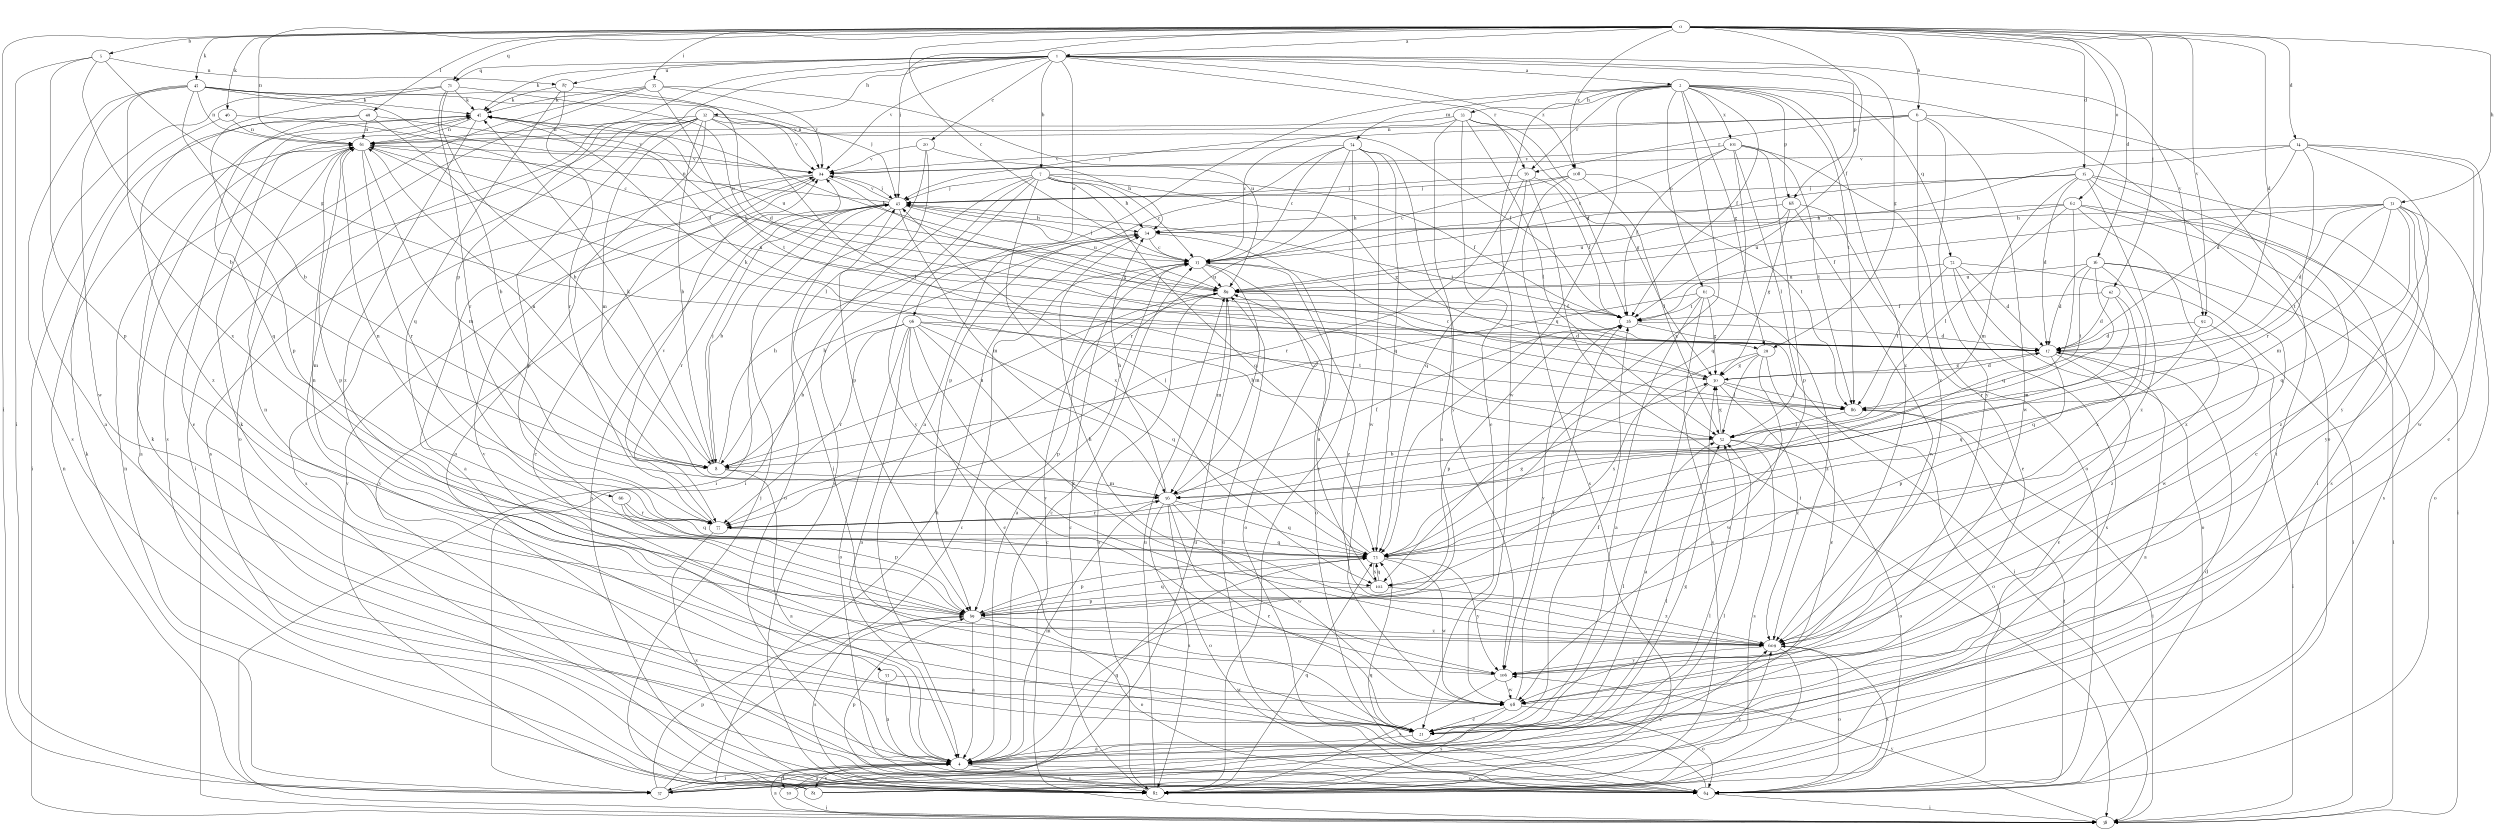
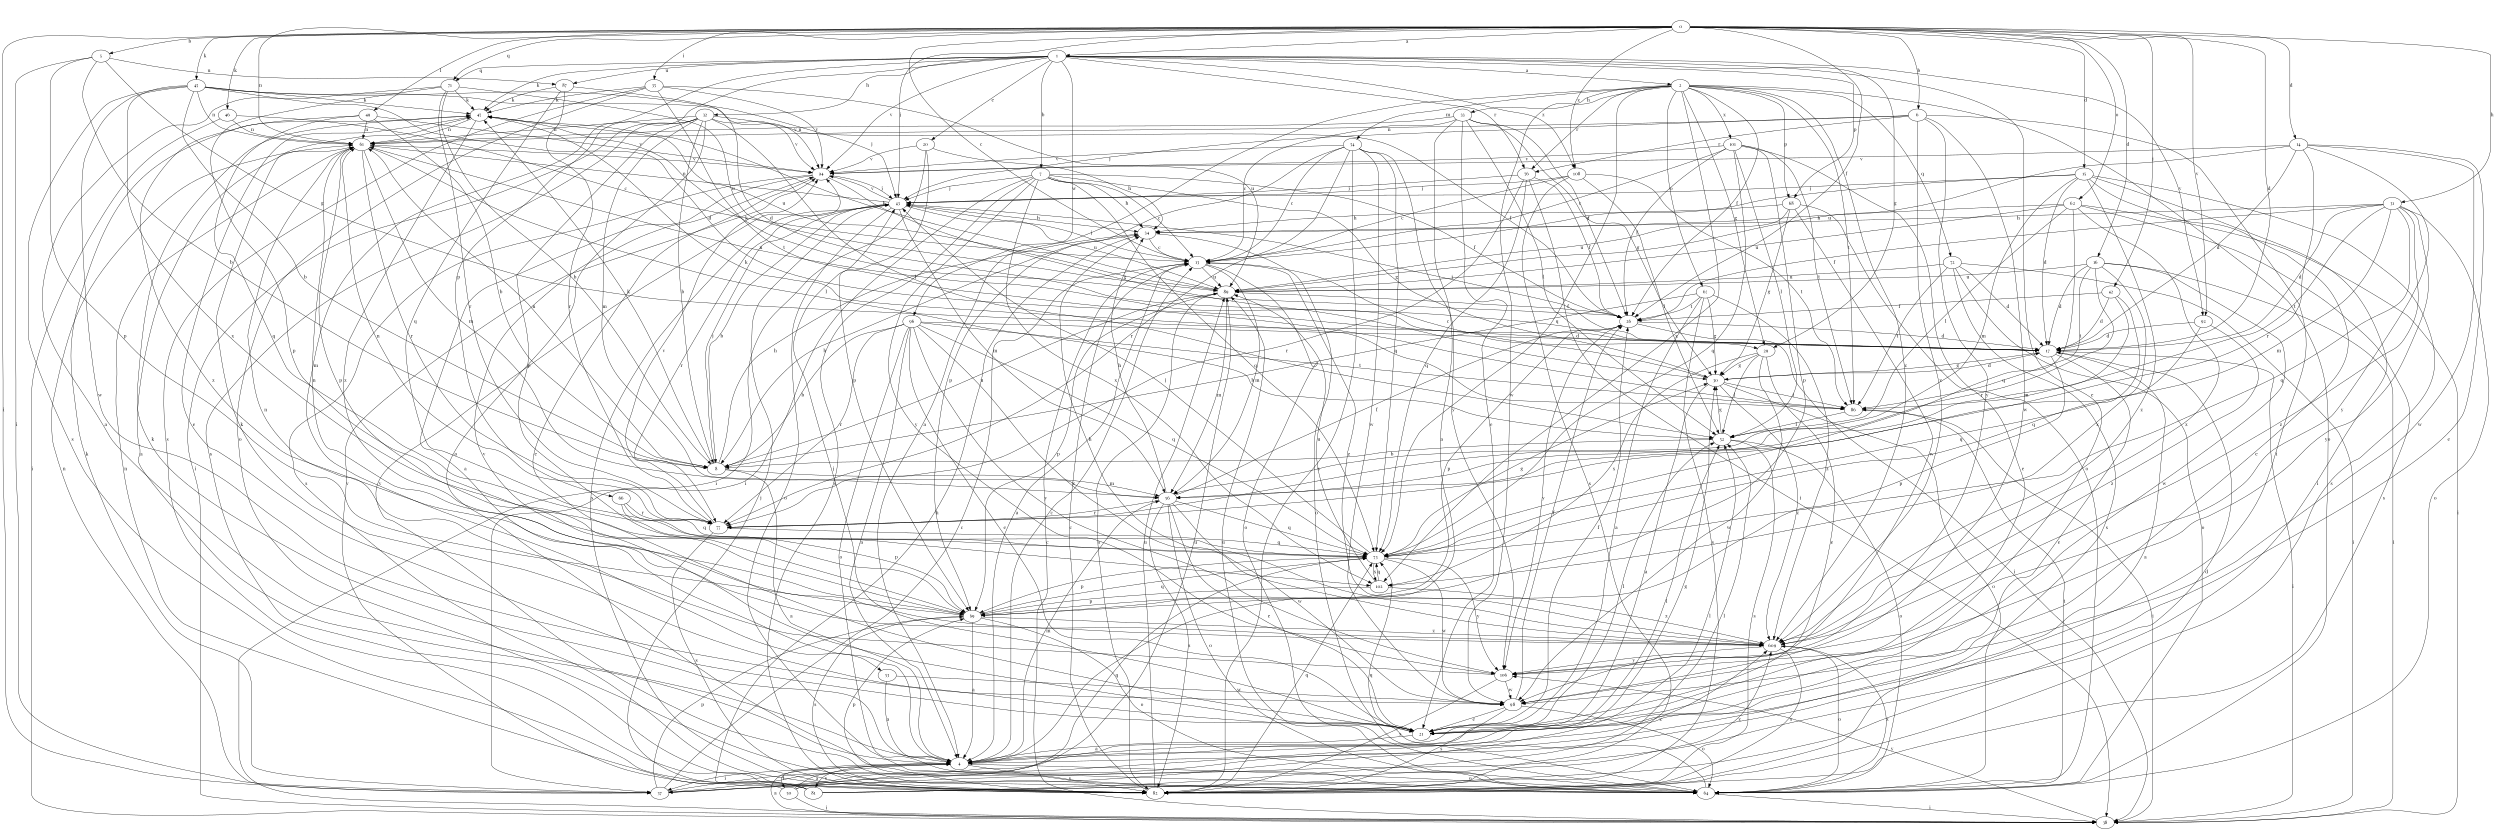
edge "1" -> "21": added, label "e"
